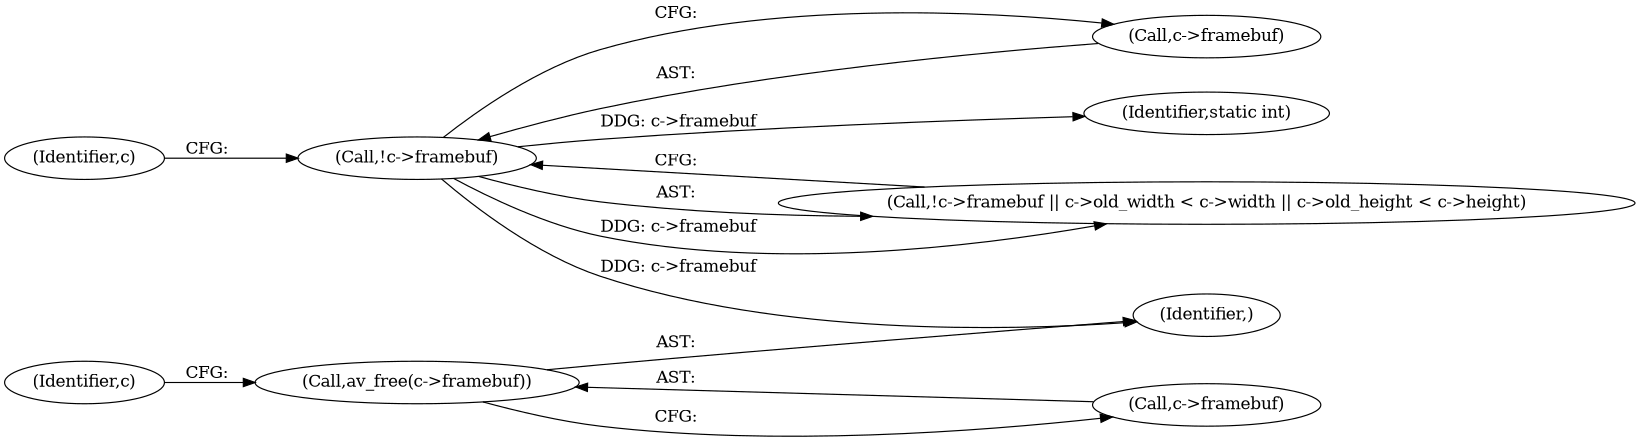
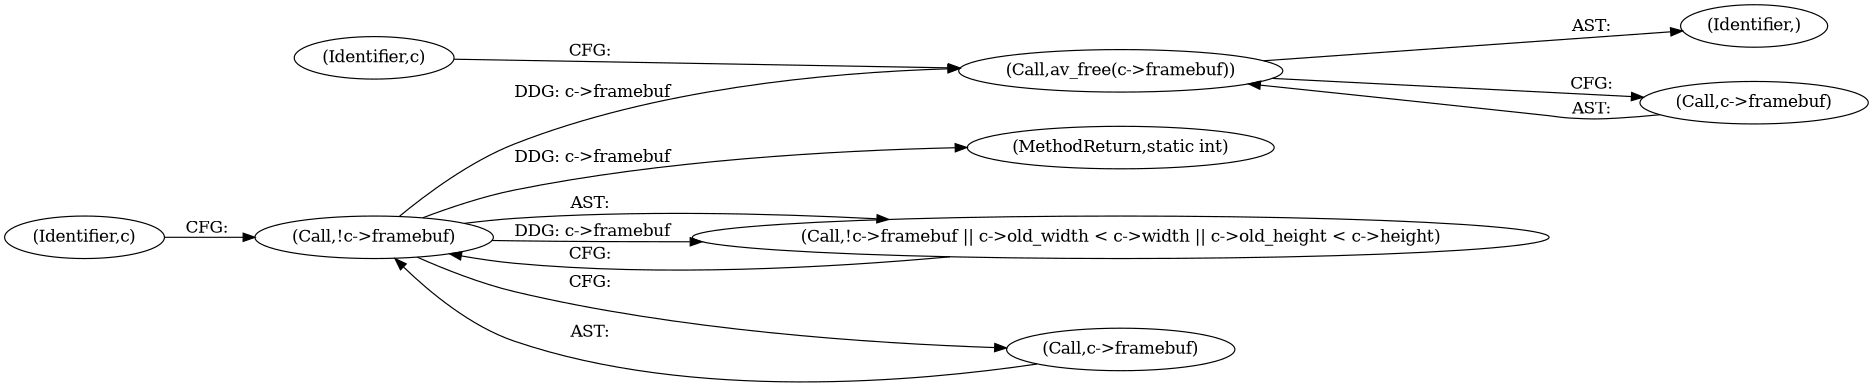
node "(Identifier,static int)": label "(Identifier,static int)" -> "(MethodReturn,static int)"
edge "(Call,!c->framebuf)" -> "(Identifier,)": now "(Call,!c->framebuf)" -> "(Call,av_free(c->framebuf))"
